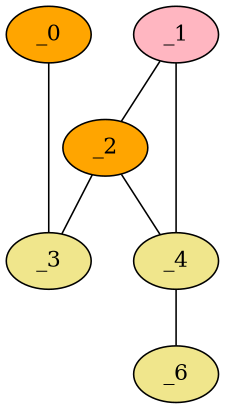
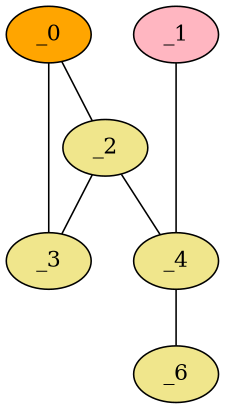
edge "_1" -- "_2": now "_0" -- "_2"
node "_2": fillcolor orange -> khaki
